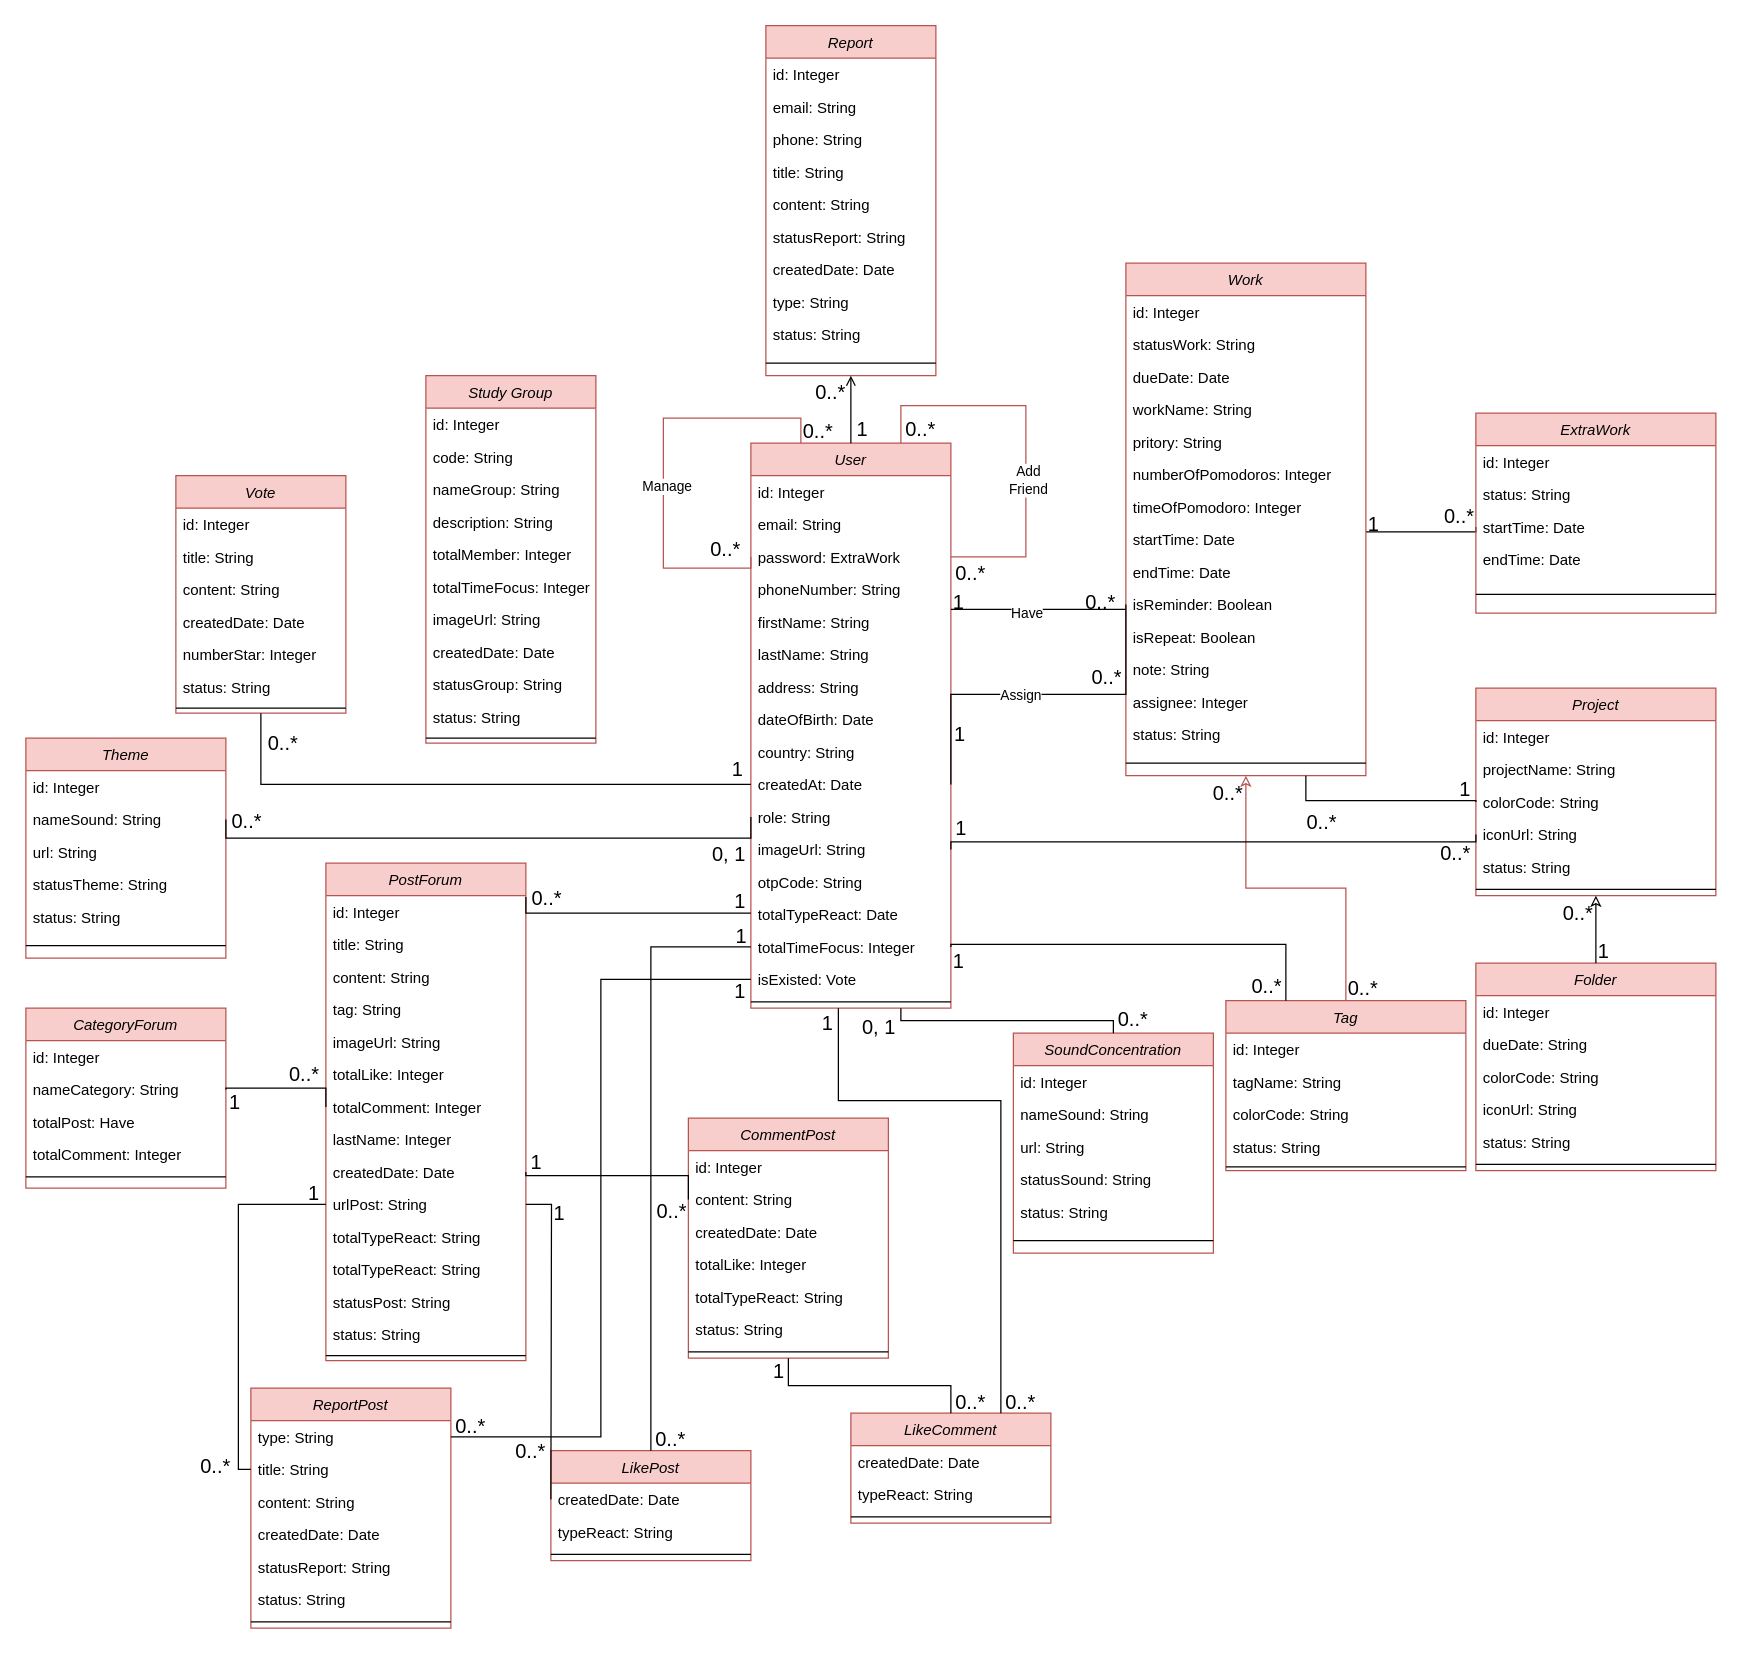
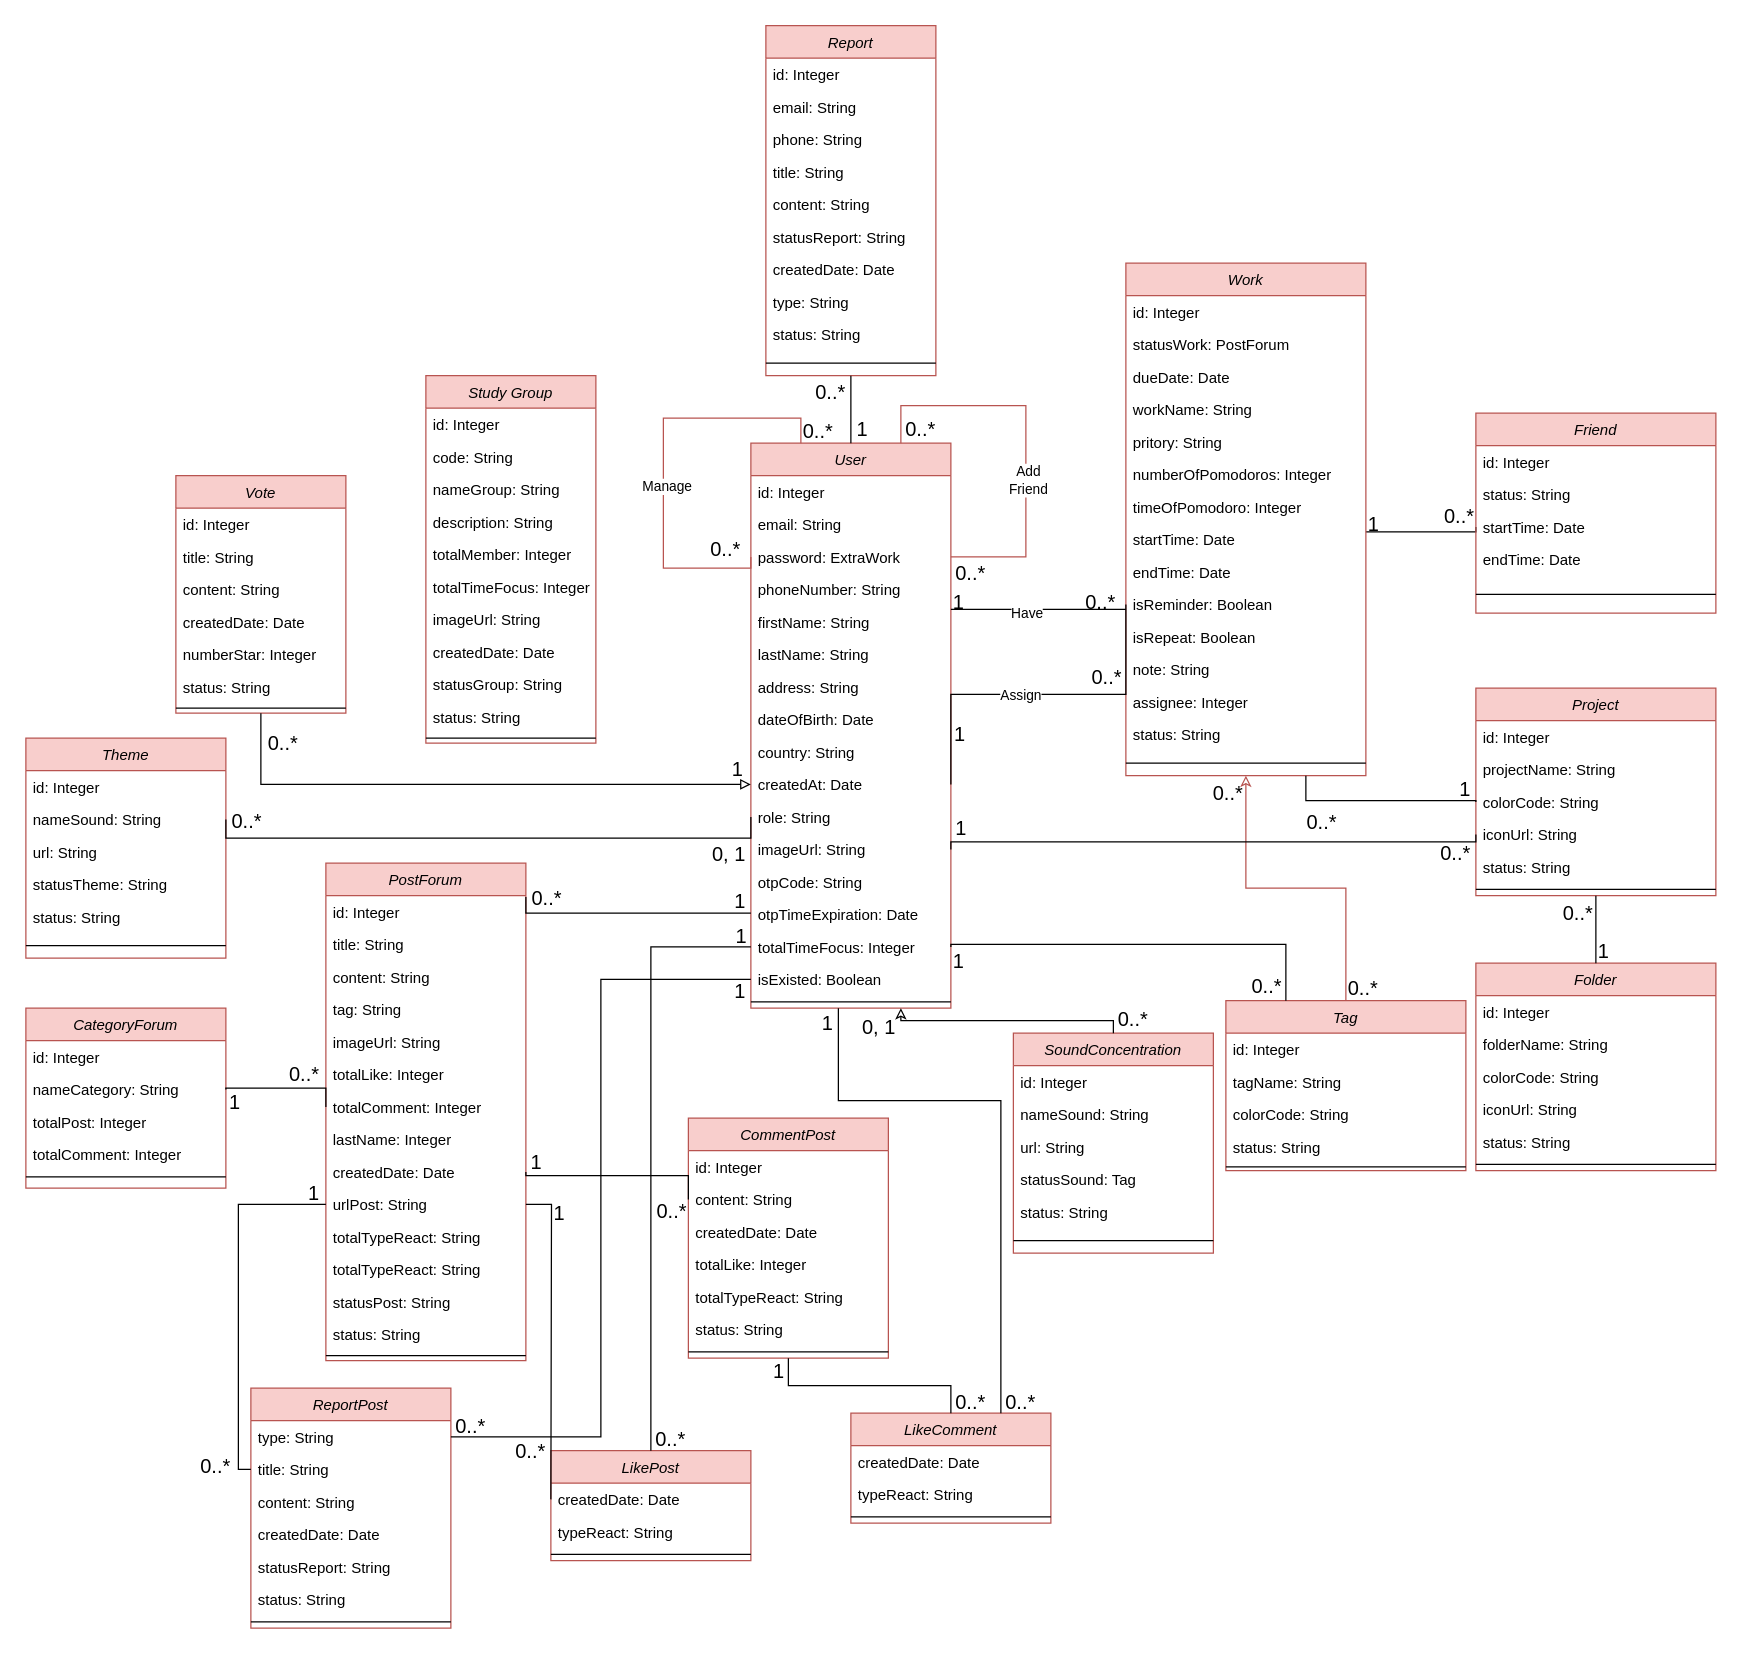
node "statusWork: String": label "statusWork: String" -> "statusWork: PostForum"
edge "User" -> "Report": arrowhead open -> none
node "ExtraWork": label "ExtraWork" -> "Friend"
edge "Vote" -- "createdAt: Date": arrowhead none -> block
edge "Folder" -> "Project": arrowhead classic -> none
node "totalTypeReact: Date": label "totalTypeReact: Date" -> "otpTimeExpiration: Date"
node "isExisted: Vote": label "isExisted: Vote" -> "isExisted: Boolean"
edge "User" -- "SoundConcentration": arrowhead none -> classic
node "dueDate: String": label "dueDate: String" -> "folderName: String"
node "totalPost: Have": label "totalPost: Have" -> "totalPost: Integer"
node "statusSound: String": label "statusSound: String" -> "statusSound: Tag"
